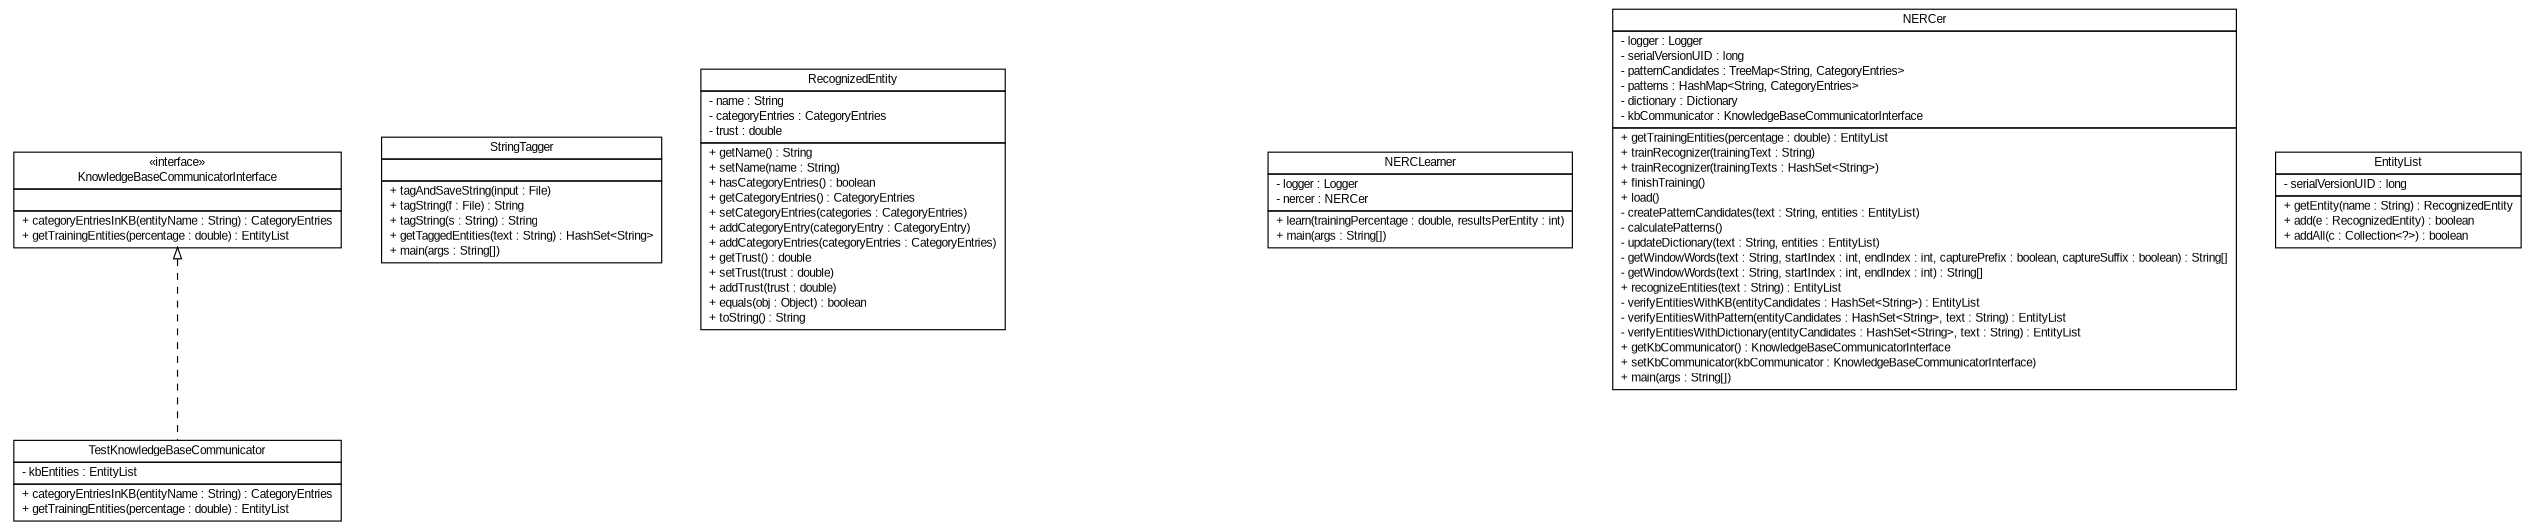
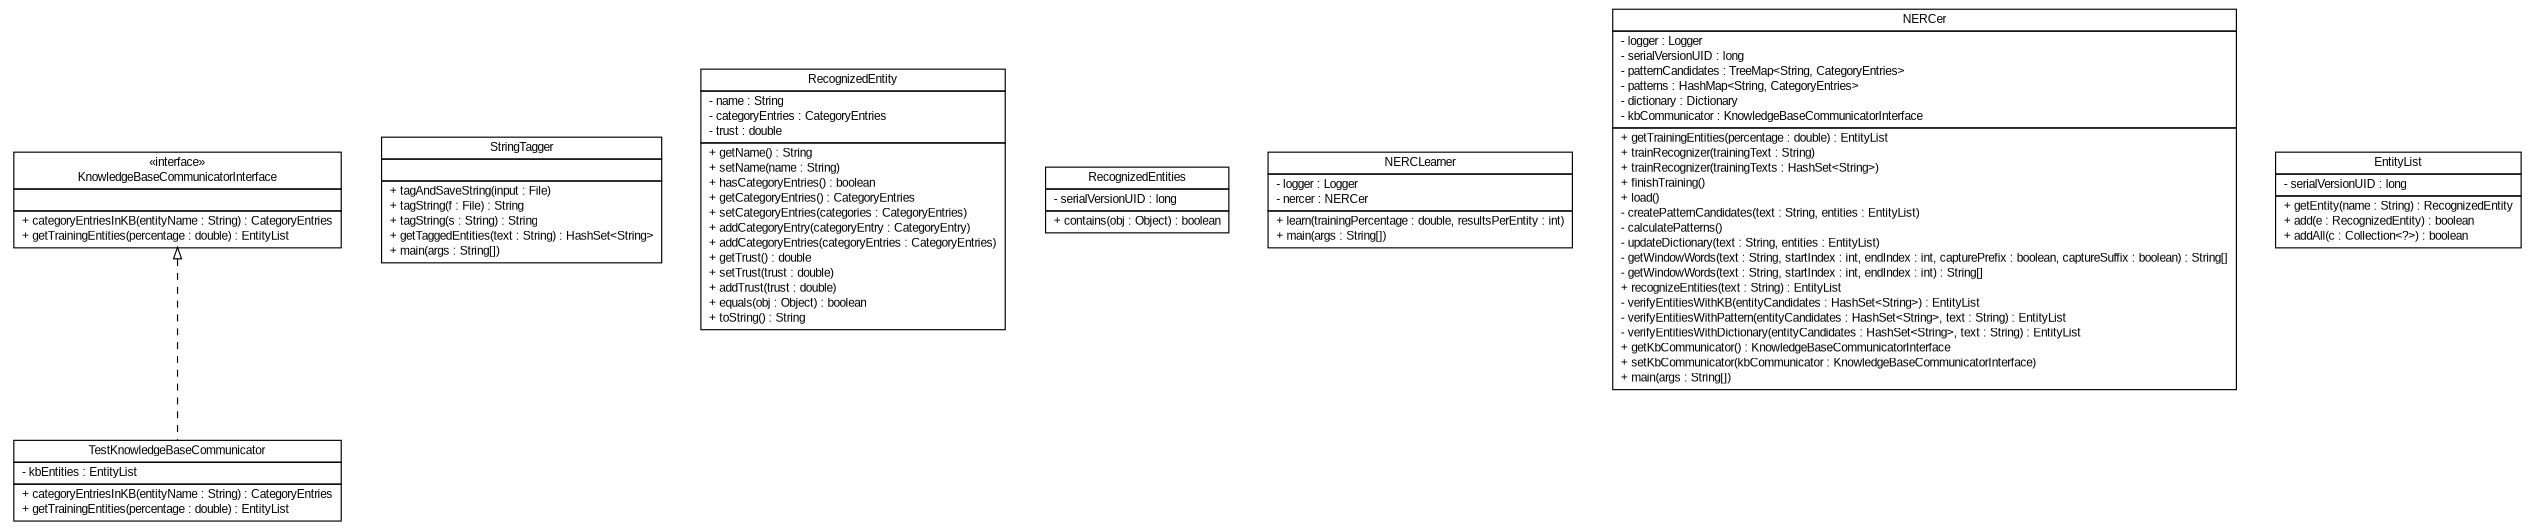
node "RecognizedEntities": added
